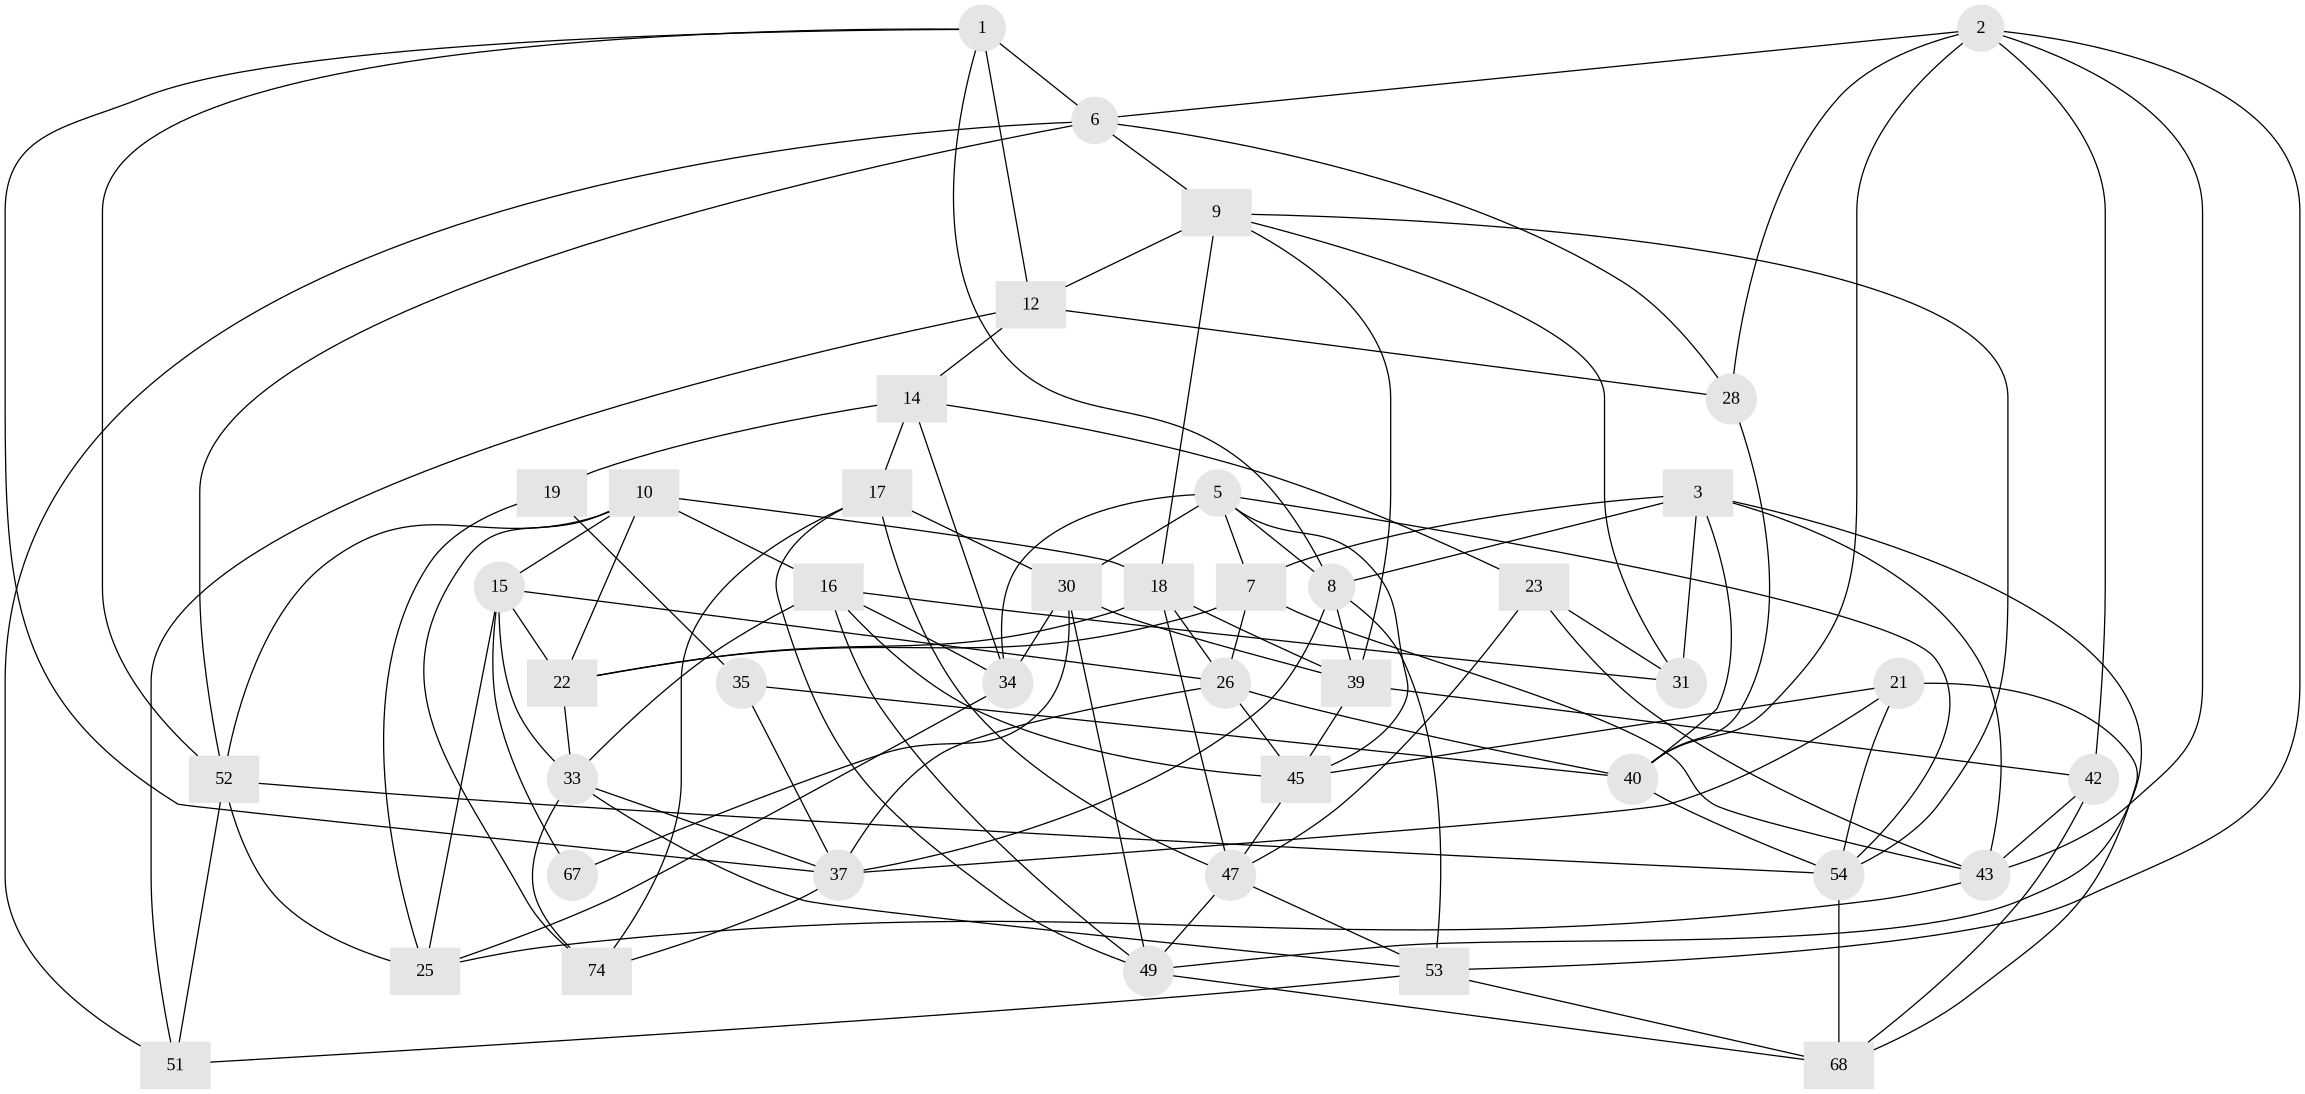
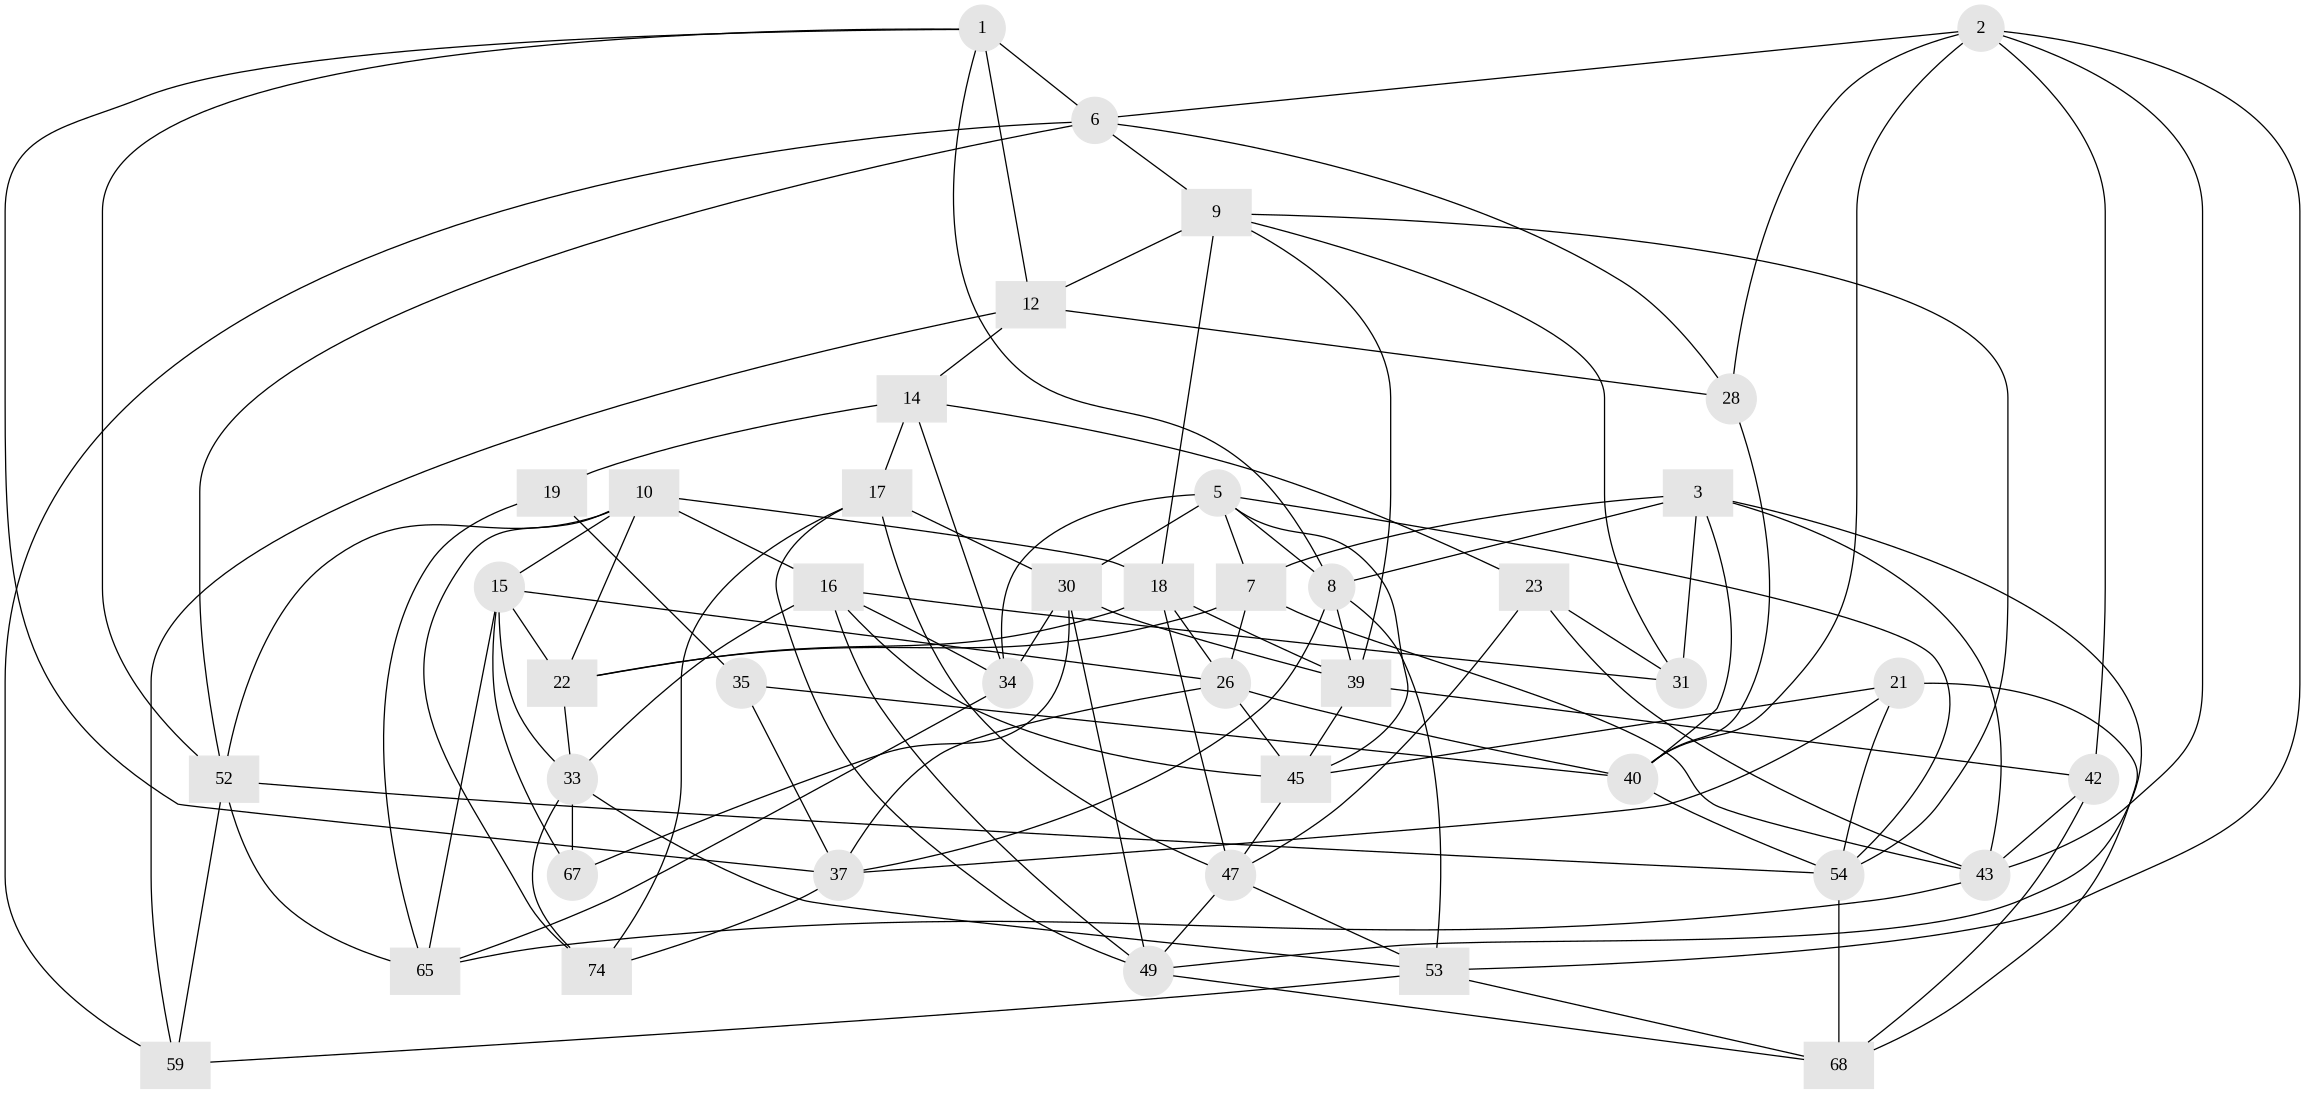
edge "33" -- "37": now "33" -- "67"
node "25": label "25" -> "65"
node "51": label "51" -> "59"
